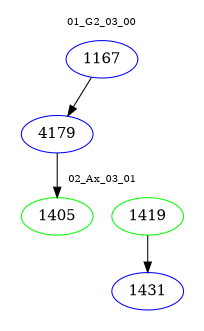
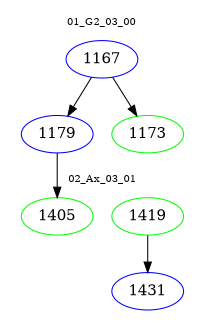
node "4179": label "4179" -> "1179"
node "1173": added
